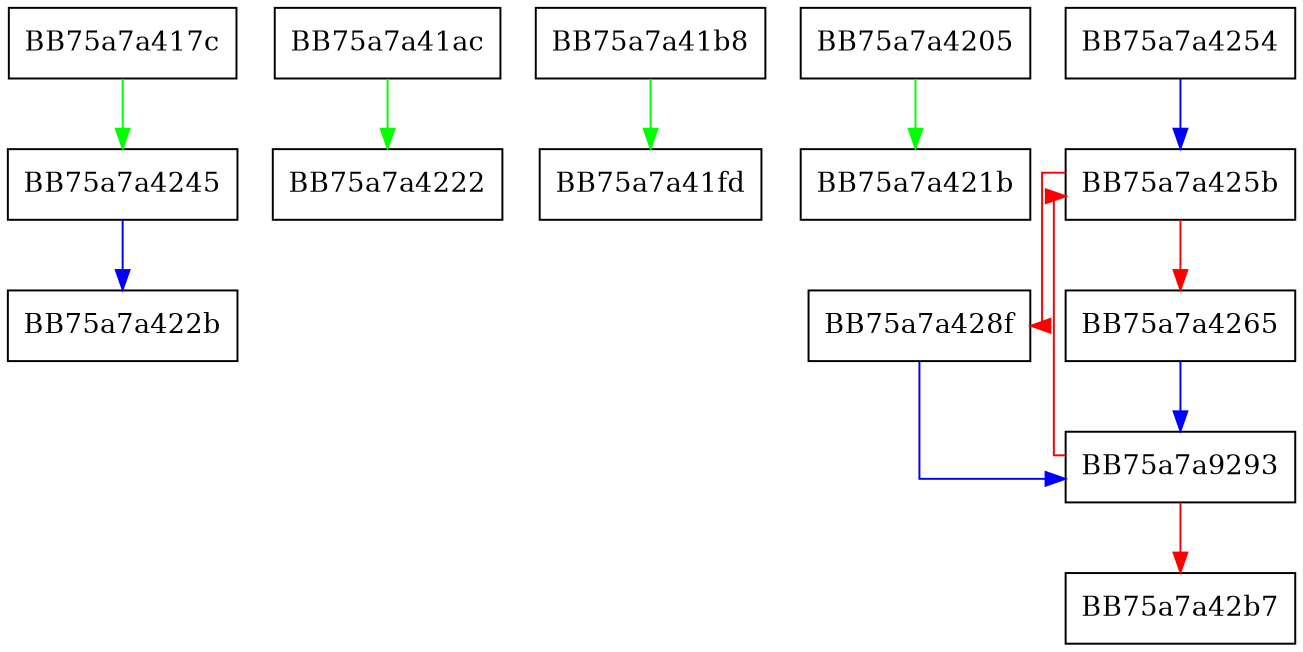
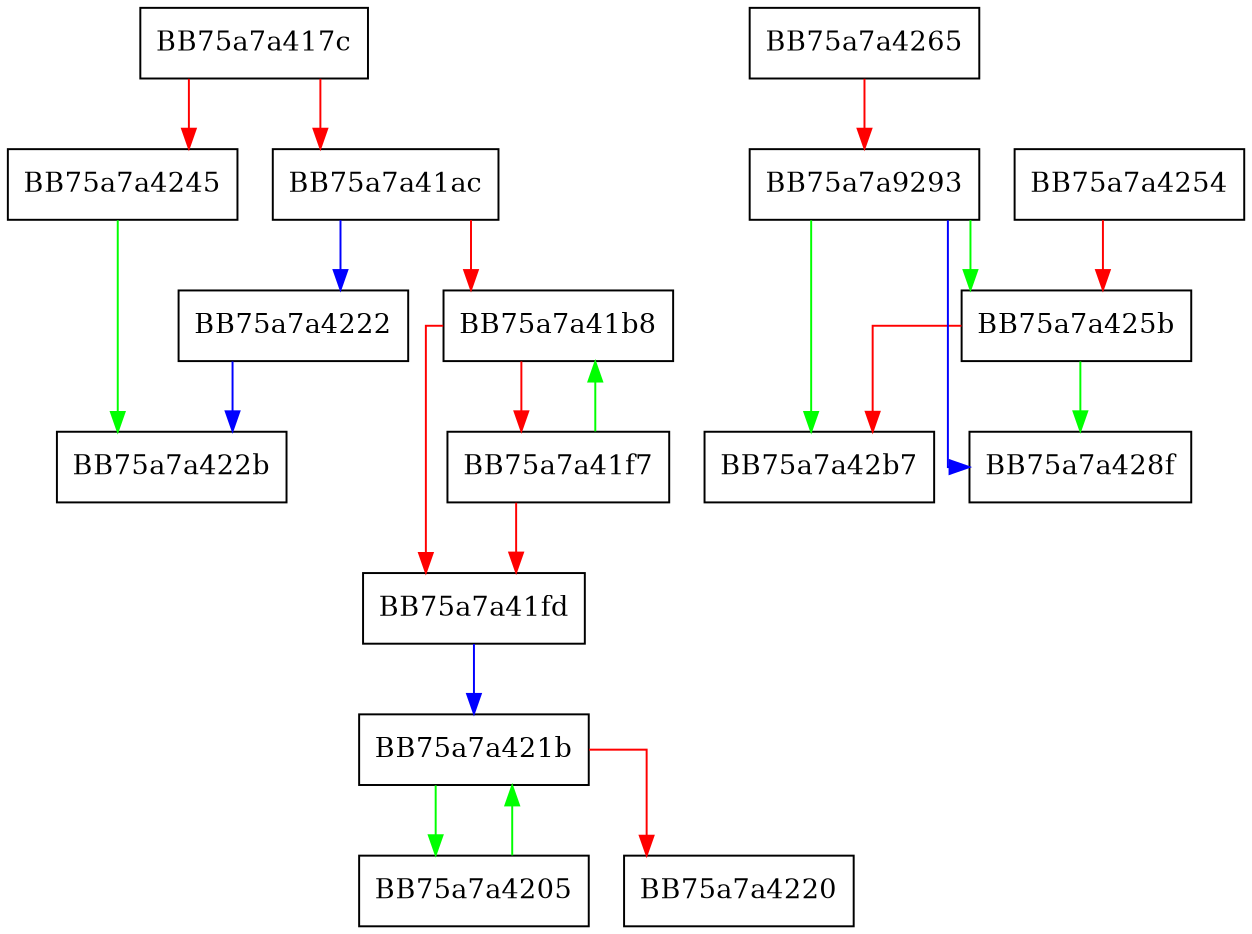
edge "BB75a7a417c" -> "BB75a7a4245": color green -> red
edge "BB75a7a417c" -> "BB75a7a41ac": added
edge "BB75a7a41ac" -> "BB75a7a4222": color green -> blue
edge "BB75a7a41b8" -> "BB75a7a41fd": color green -> red
edge "BB75a7a4254" -> "BB75a7a425b": color blue -> red
edge "BB75a7a425b" -> "BB75a7a428f": color red -> green
edge "BB75a7a4245" -> "BB75a7a422b": color blue -> green
edge "BB75a7a41ac" -> "BB75a7a41b8": added
edge "BB75a7a425b" -> "BB75a7a4265": now "BB75a7a425b" -> "BB75a7a42b7"
edge "BB75a7a9293" -> "BB75a7a425b": color red -> green
edge "BB75a7a4222" -> "BB75a7a422b": added
edge "BB75a7a4265" -> "BB75a7a9293": color blue -> red
node "BB75a7a41f7": added
edge "BB75a7a428f" -> "BB75a7a9293": reversed
edge "BB75a7a9293" -> "BB75a7a42b7": color red -> green
edge "BB75a7a41fd" -> "BB75a7a421b": added
edge "BB75a7a421b" -> "BB75a7a4205": added
node "BB75a7a4220": added
